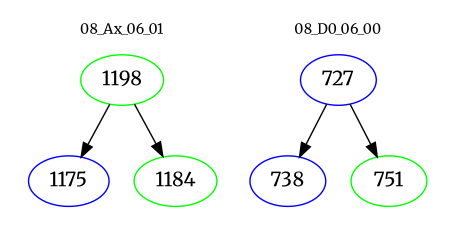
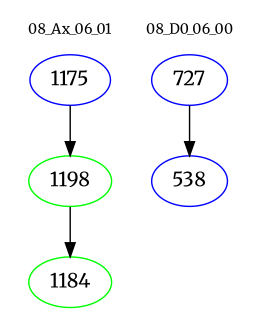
edge "1198" -> "1175": reversed
node "738": label "738" -> "538"
node "751": removed
